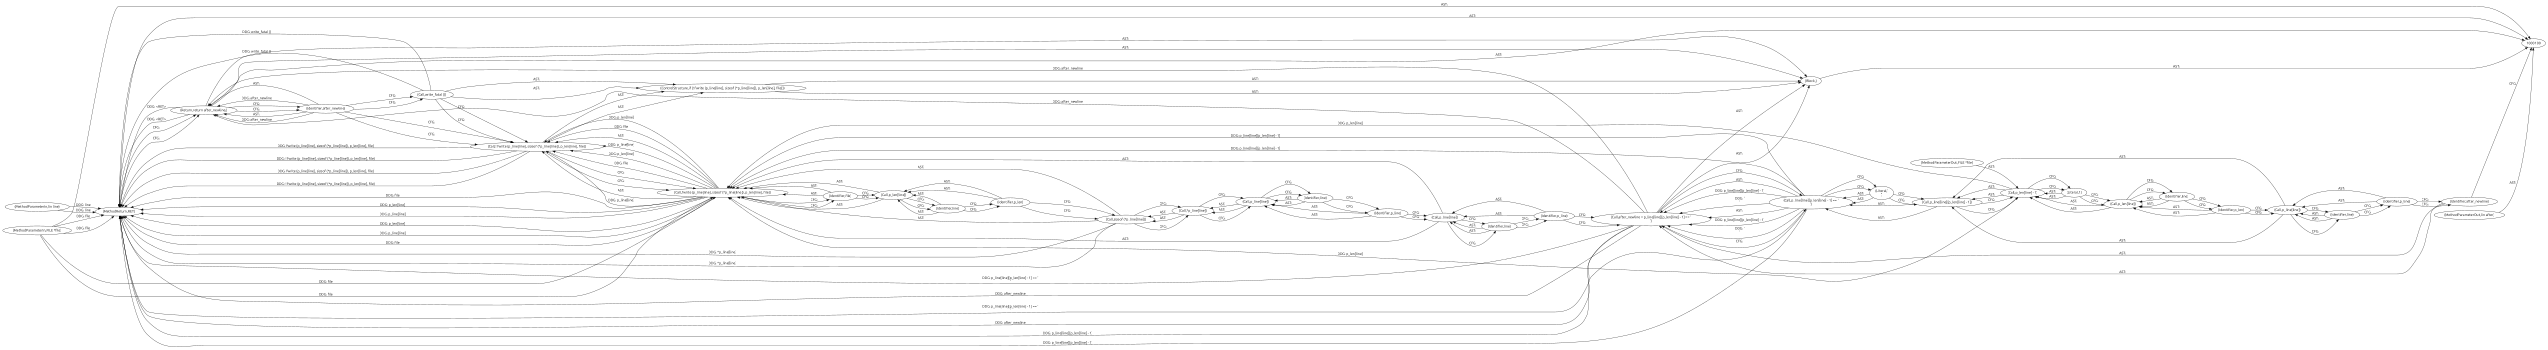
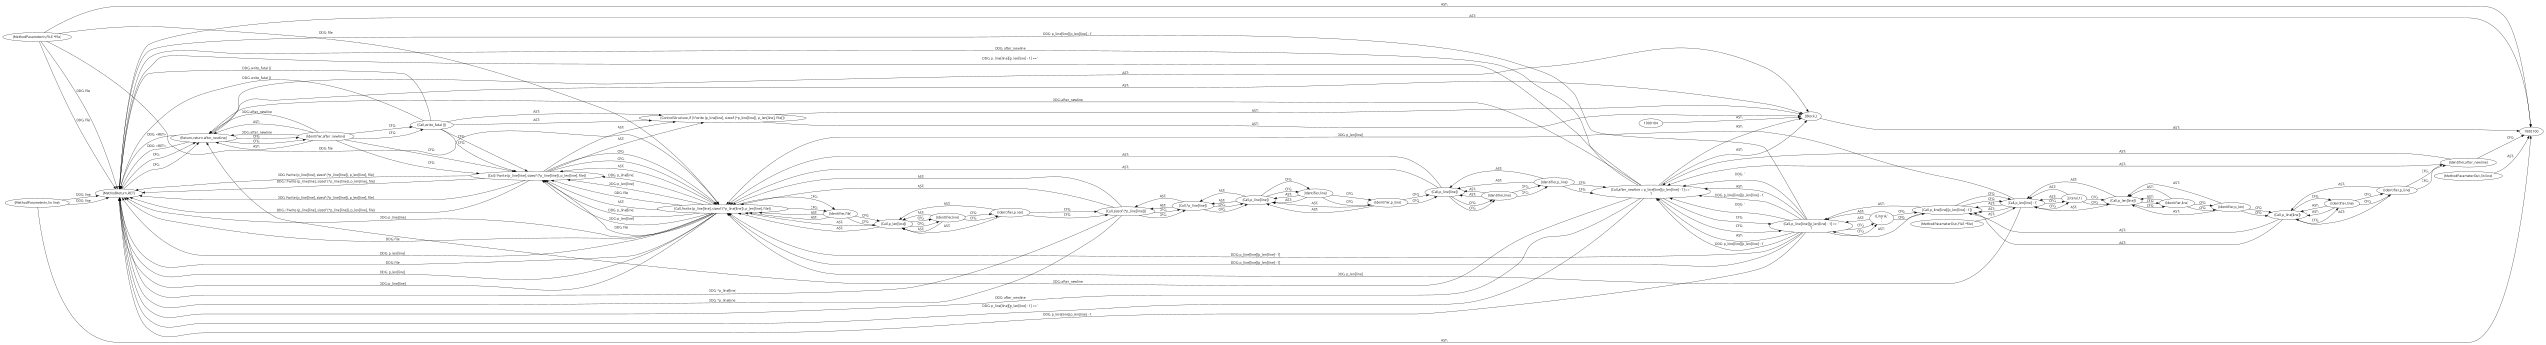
edge "(Return,return after_newline;)" -> "1000100": now "(MethodParameterIn,lin line)" -> "1000100"
node "1000104": added
node "(MethodParameterOut,lin after)": label "(MethodParameterOut,lin after)" -> "(MethodParameterOut,lin line)"
